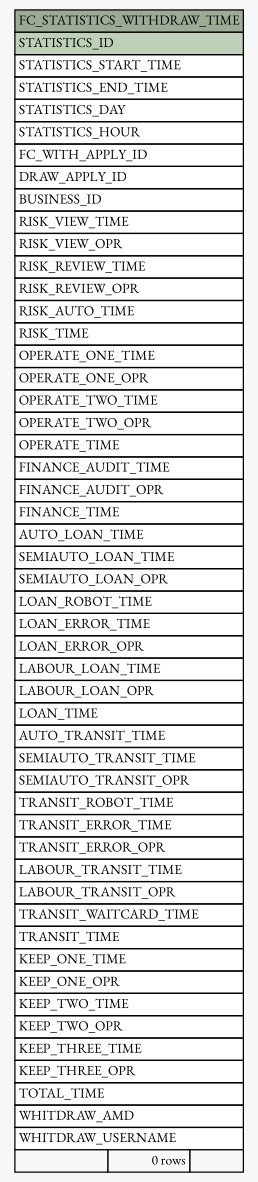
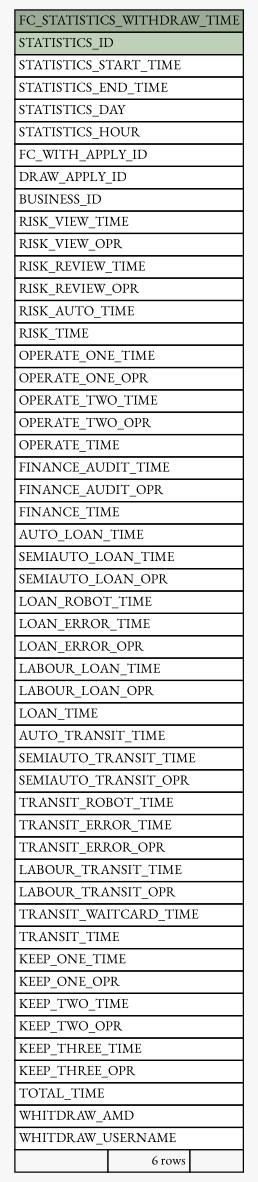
node "FC_STATISTICS_WITHDRAW_TIME": text "0 rows" -> "6 rows"
